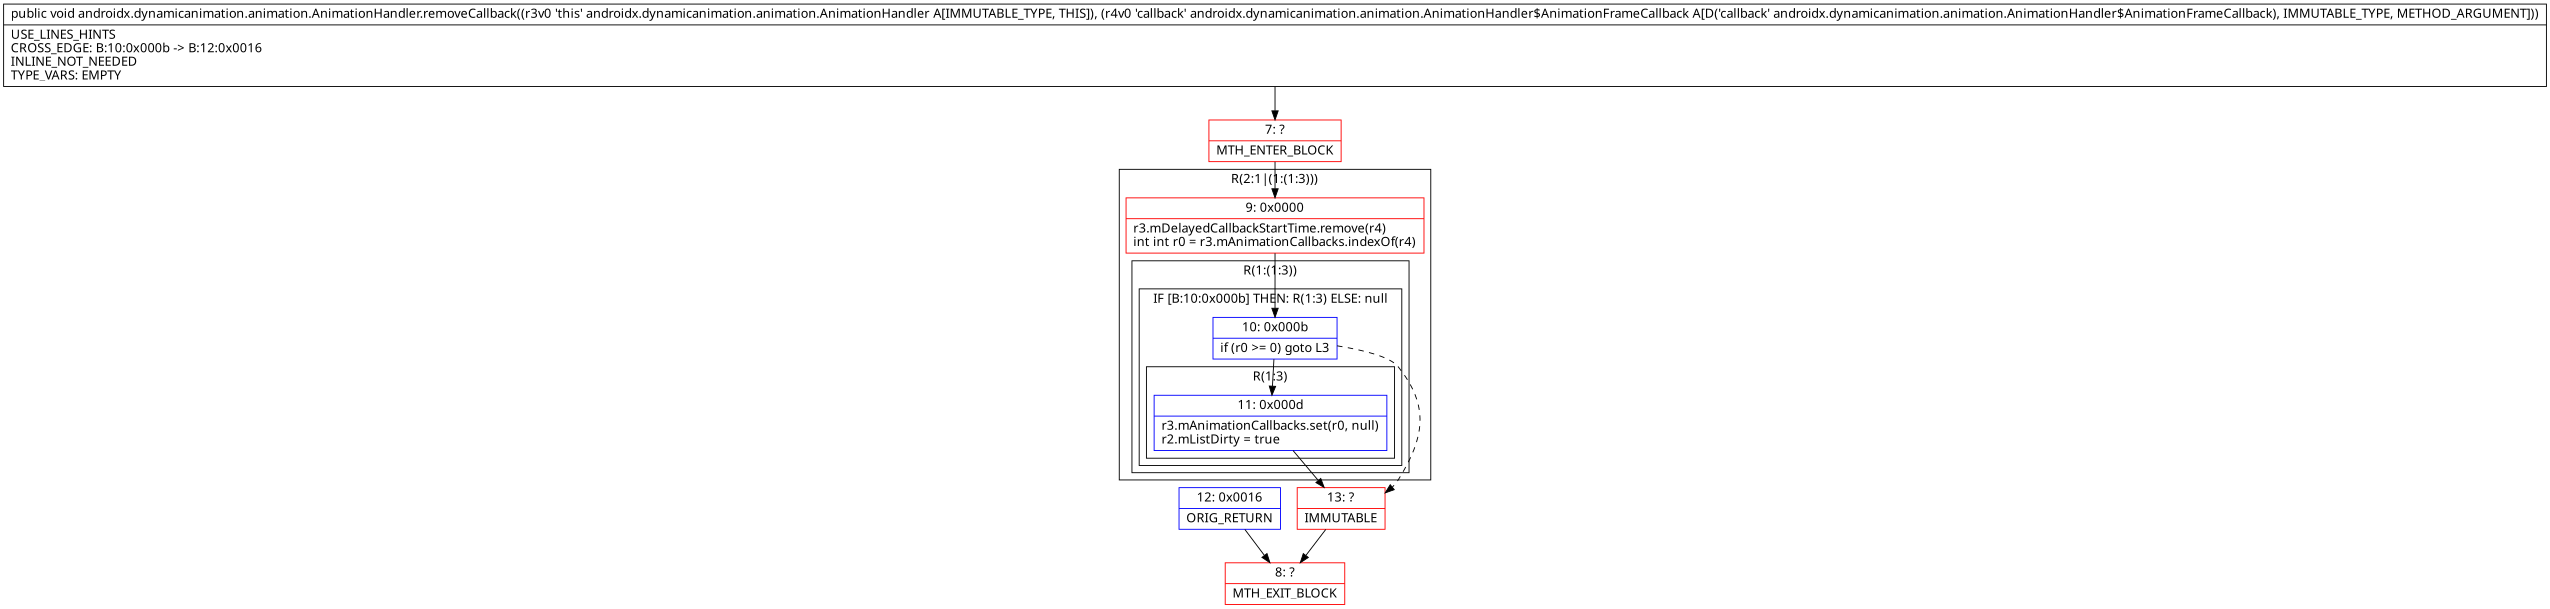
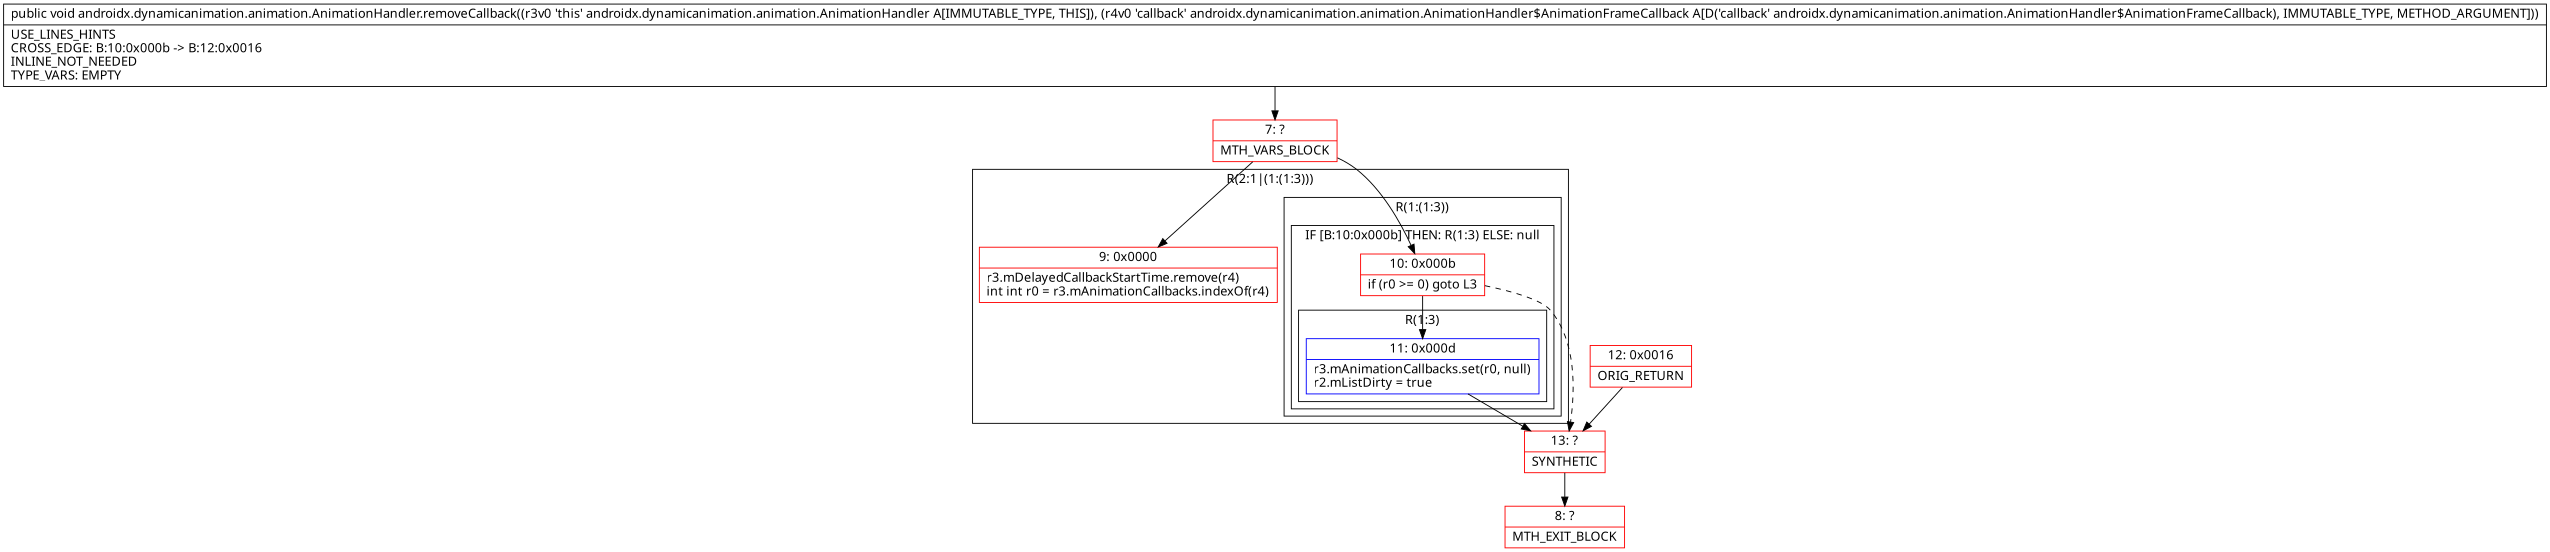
node "7: ?": text "MTH_ENTER_BLOCK" -> "MTH_VARS_BLOCK"
edge "9: 0x0000" -> "10: 0x000b": now "7: ?" -> "10: 0x000b"
node "10: 0x000b": color blue -> red
node "12: 0x0016": color blue -> red
node "13: ?": text "IMMUTABLE" -> "SYNTHETIC"
edge "12: 0x0016" -> "8: ?": now "12: 0x0016" -> "13: ?"
